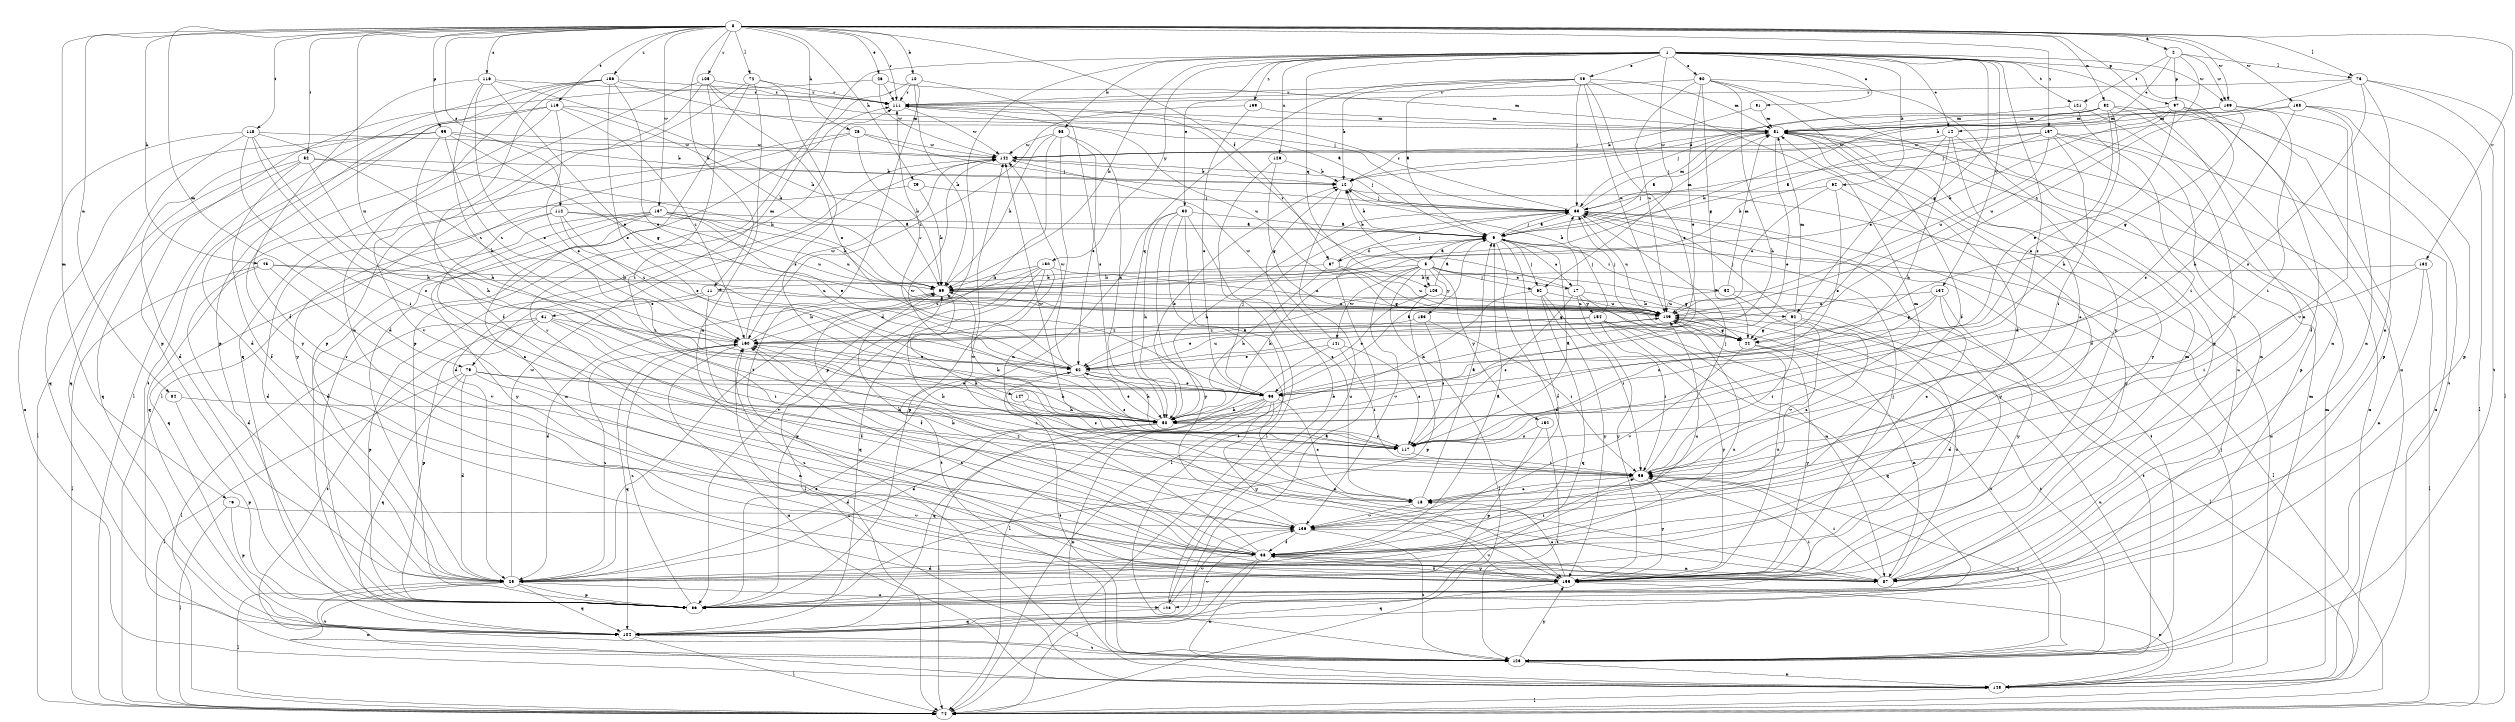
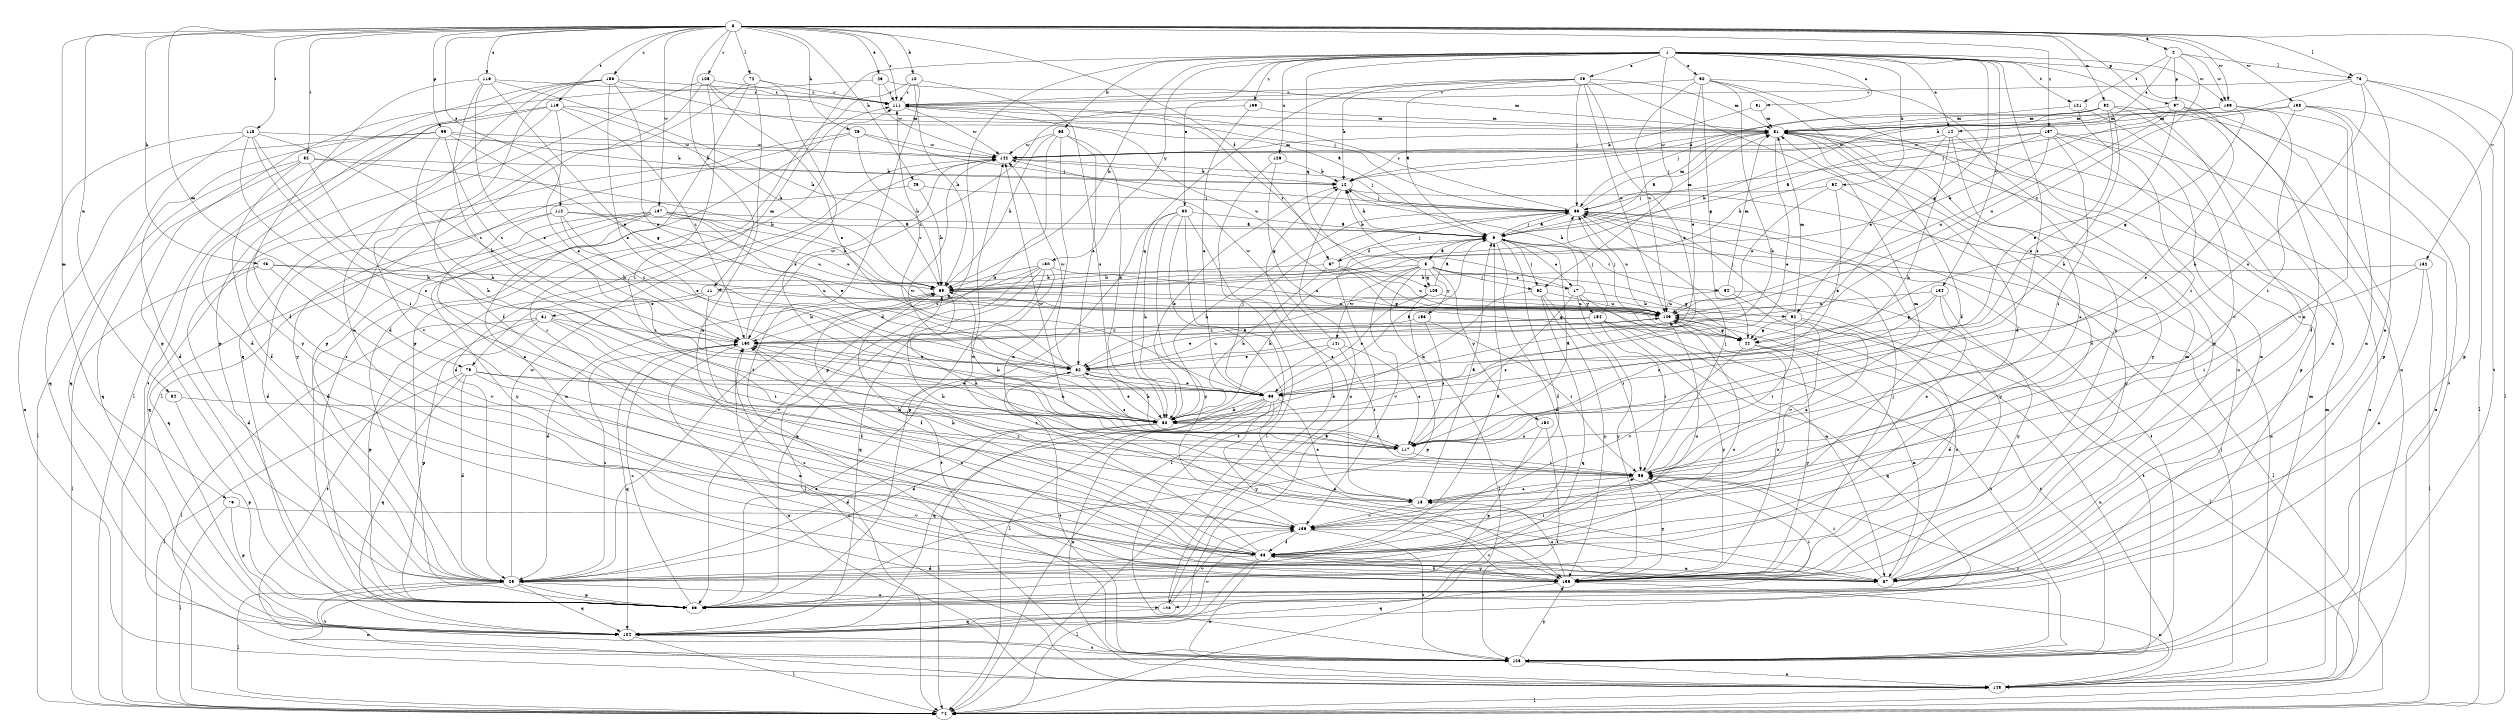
edge "142" -> "81": added, label "m"
node "147": removed
